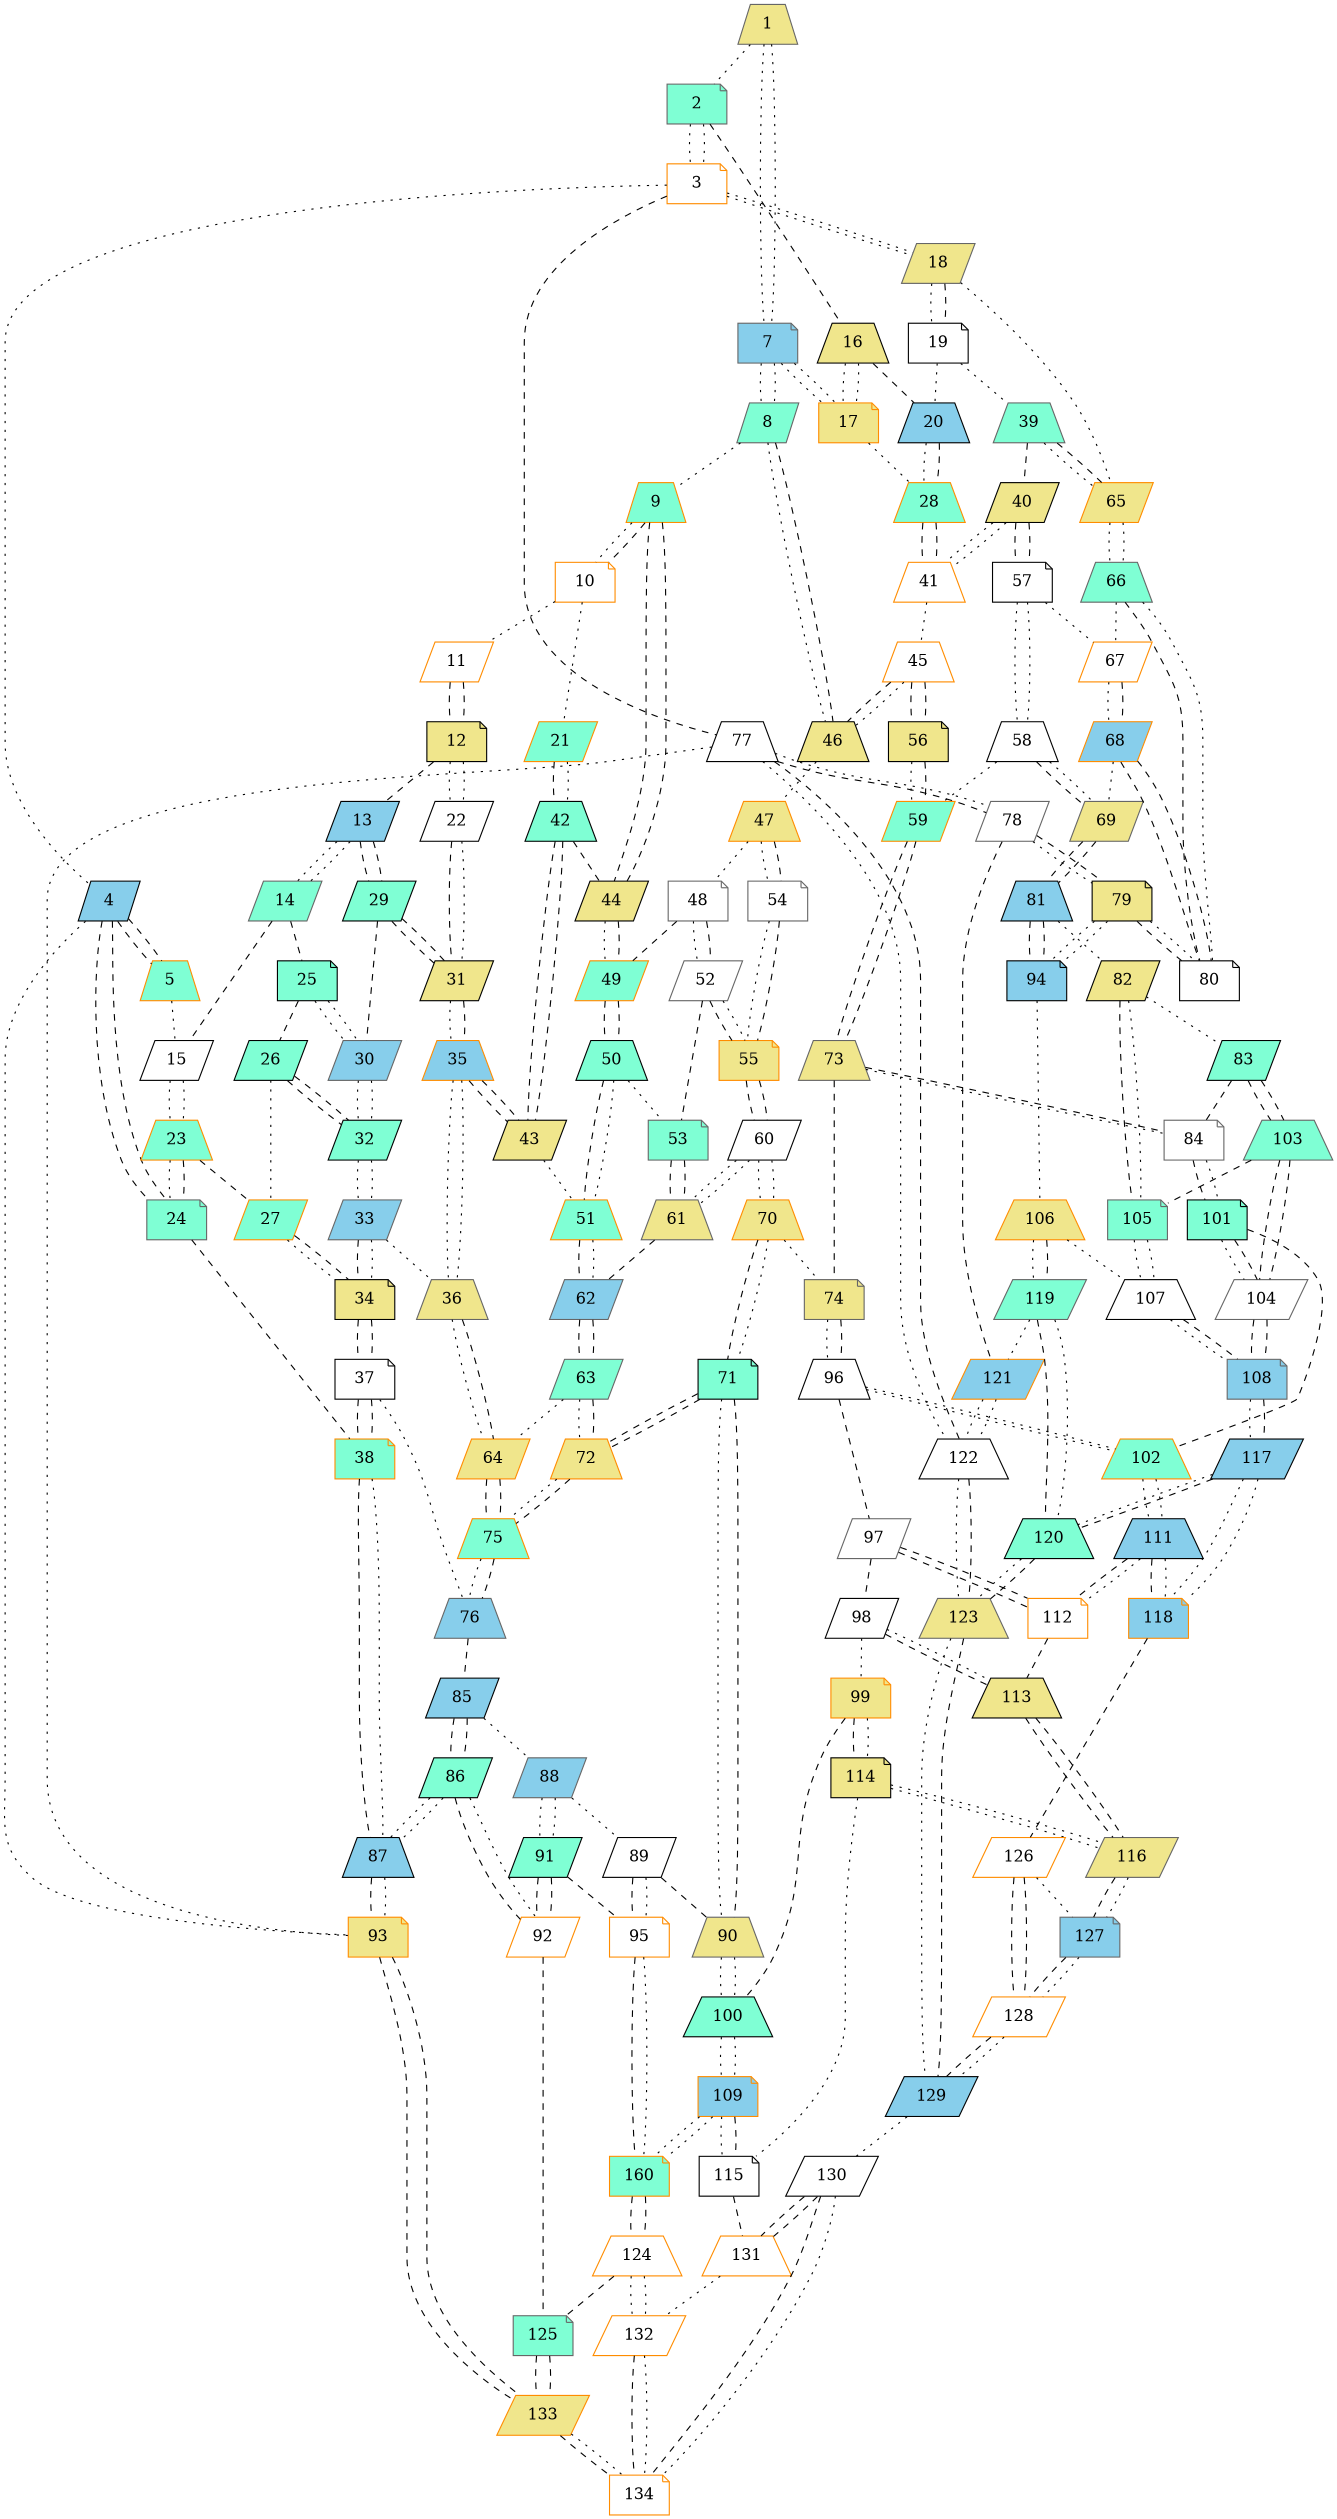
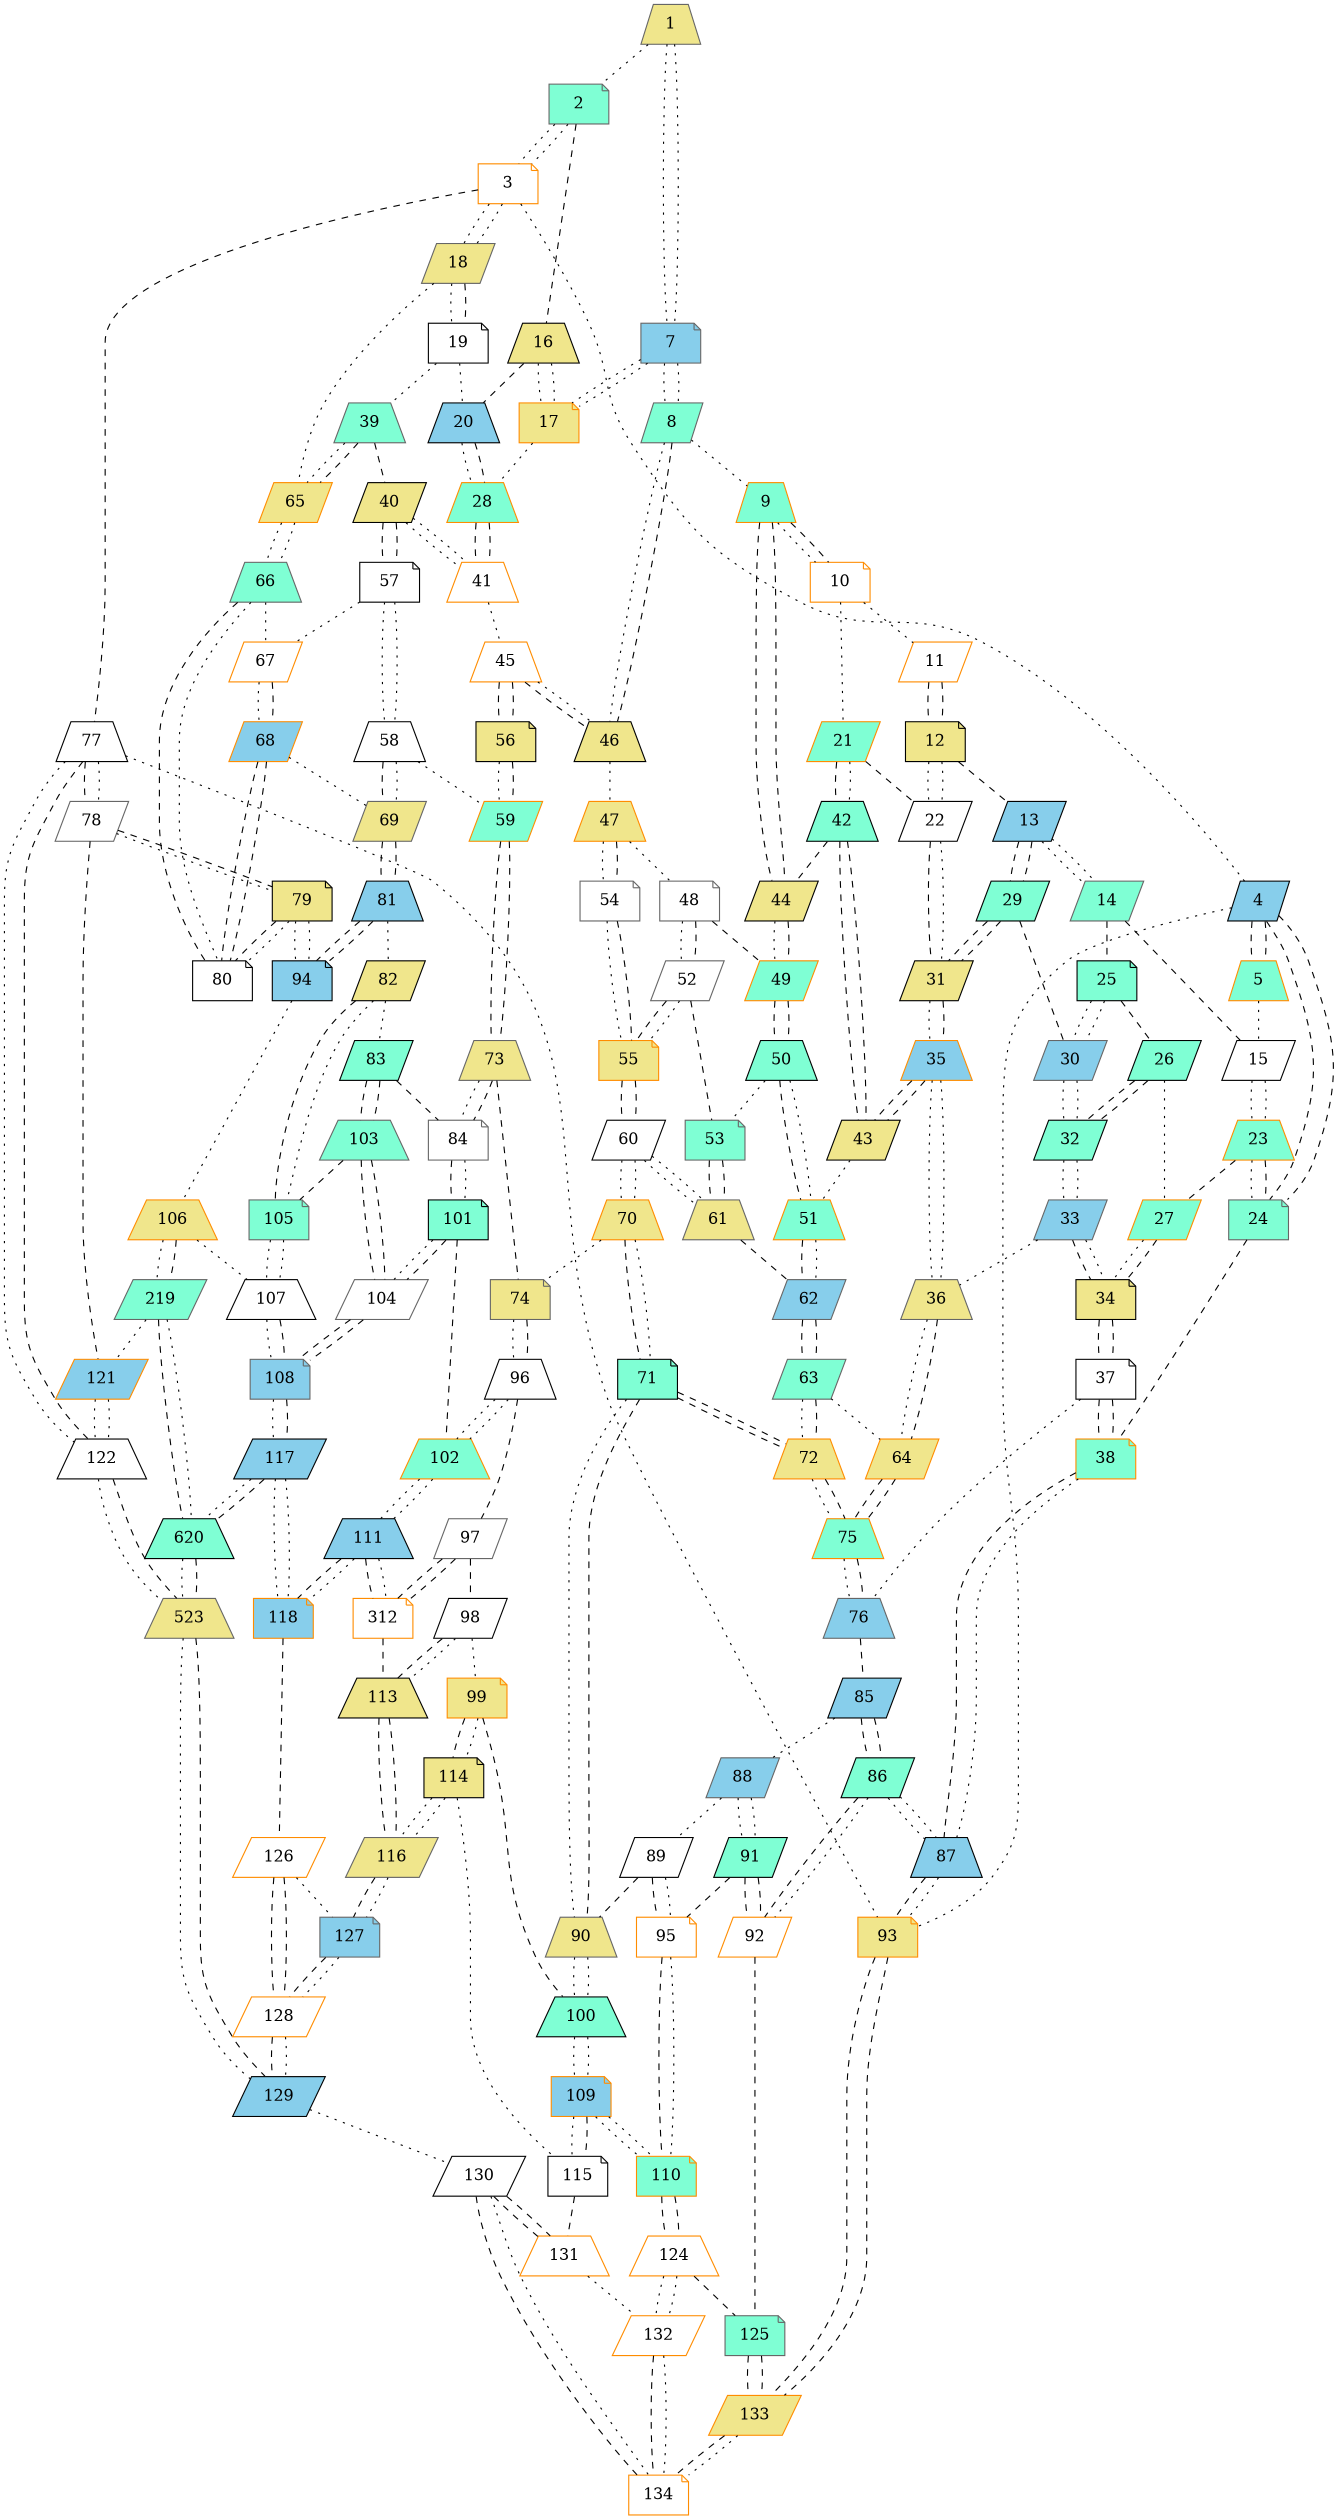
edge "21" -- "22": added
node "119": label "119" -> "219"
node "120": label "120" -> "620"
node "123": label "123" -> "523"
node "112": label "112" -> "312"
node "160": label "160" -> "110"
